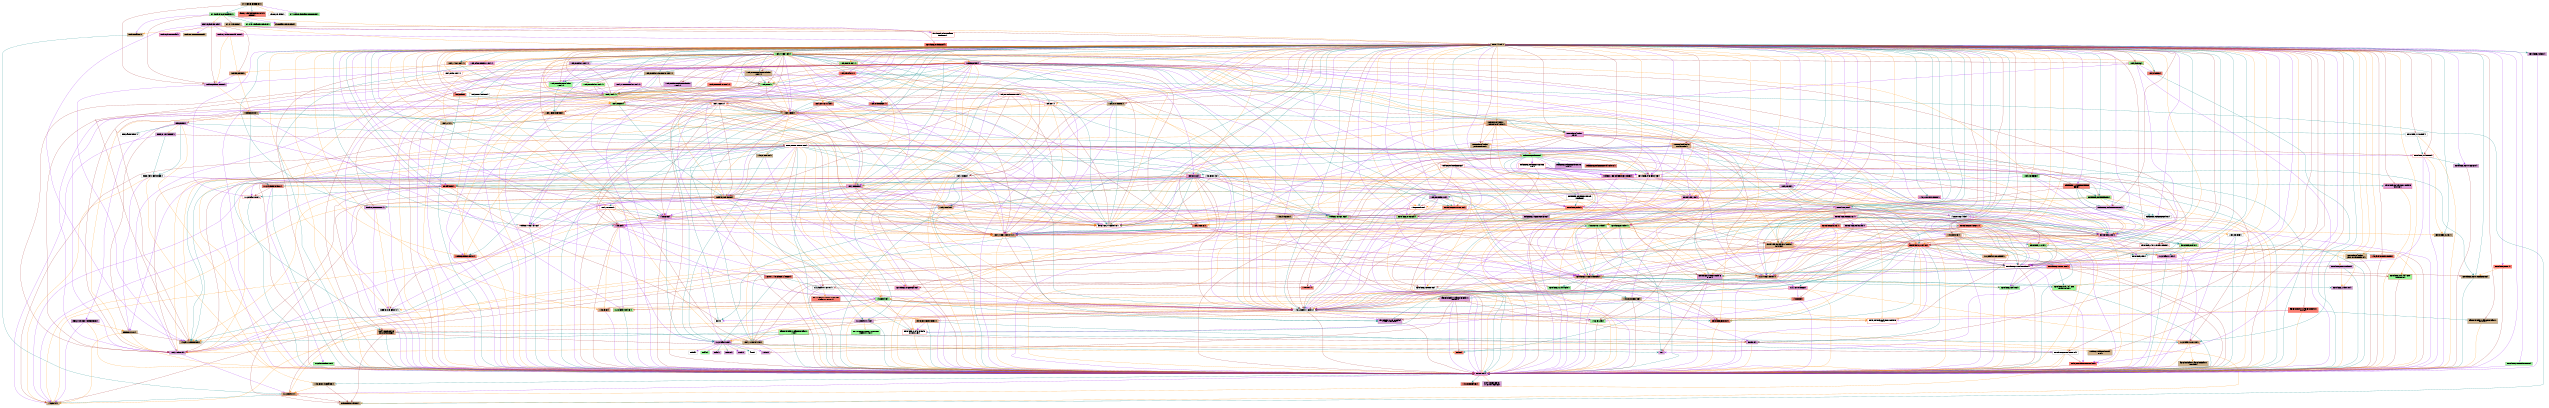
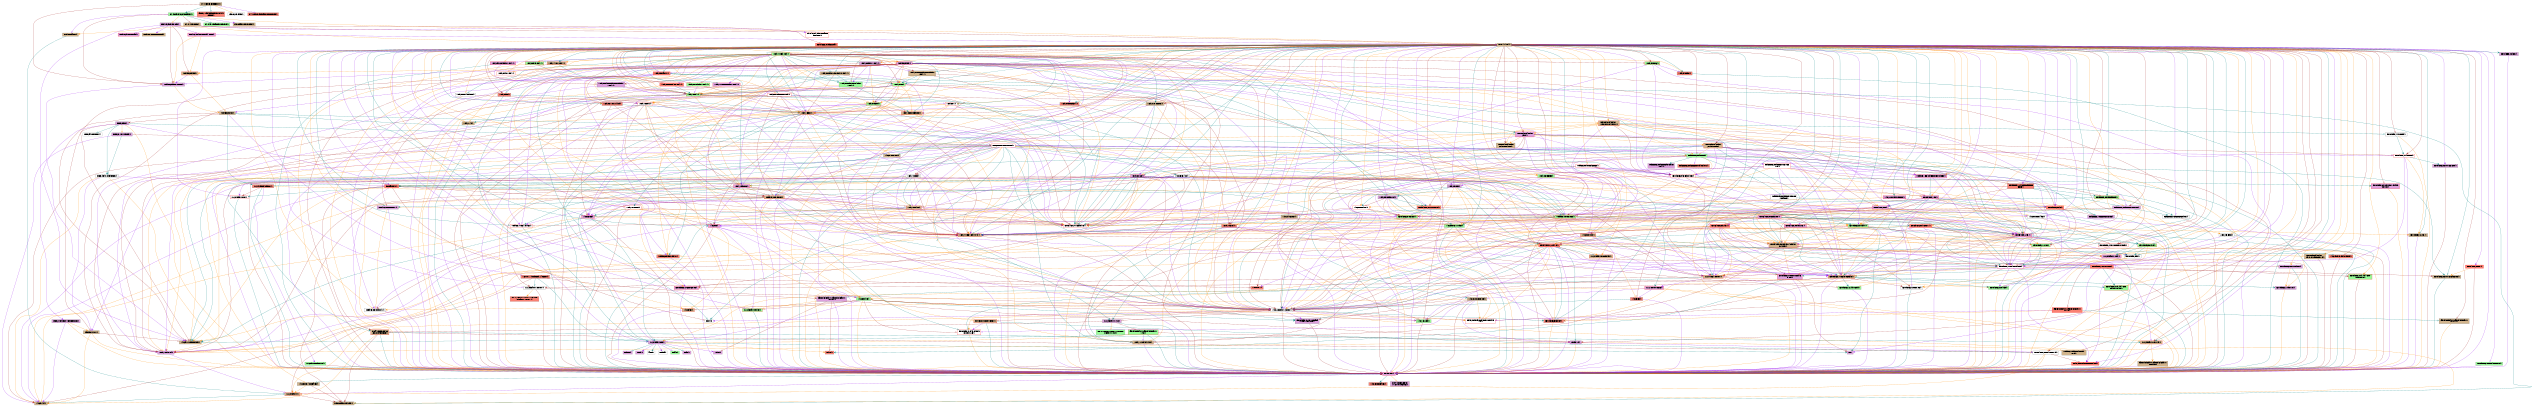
node "SkinnedLevelSetElem.generated.h": fillcolor palegreen -> salmon
edge "Math/UnrealMath.h" -> "Math/IntPoint.h": added
edge "Templates/Sorting.h" -> "CoreTypes.h": now "Templates/Sorting.h" -> "Templates/IsPODType.h"
